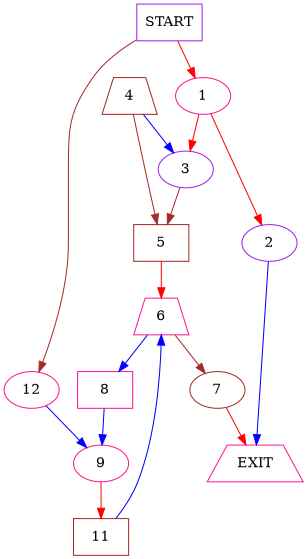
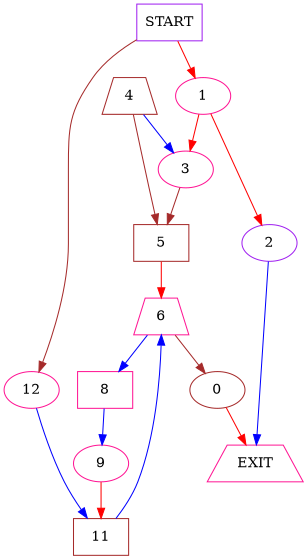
node "3": color purple -> deeppink
node "7": label "7" -> "0"
edge "12" -> "9": now "12" -> "11"
